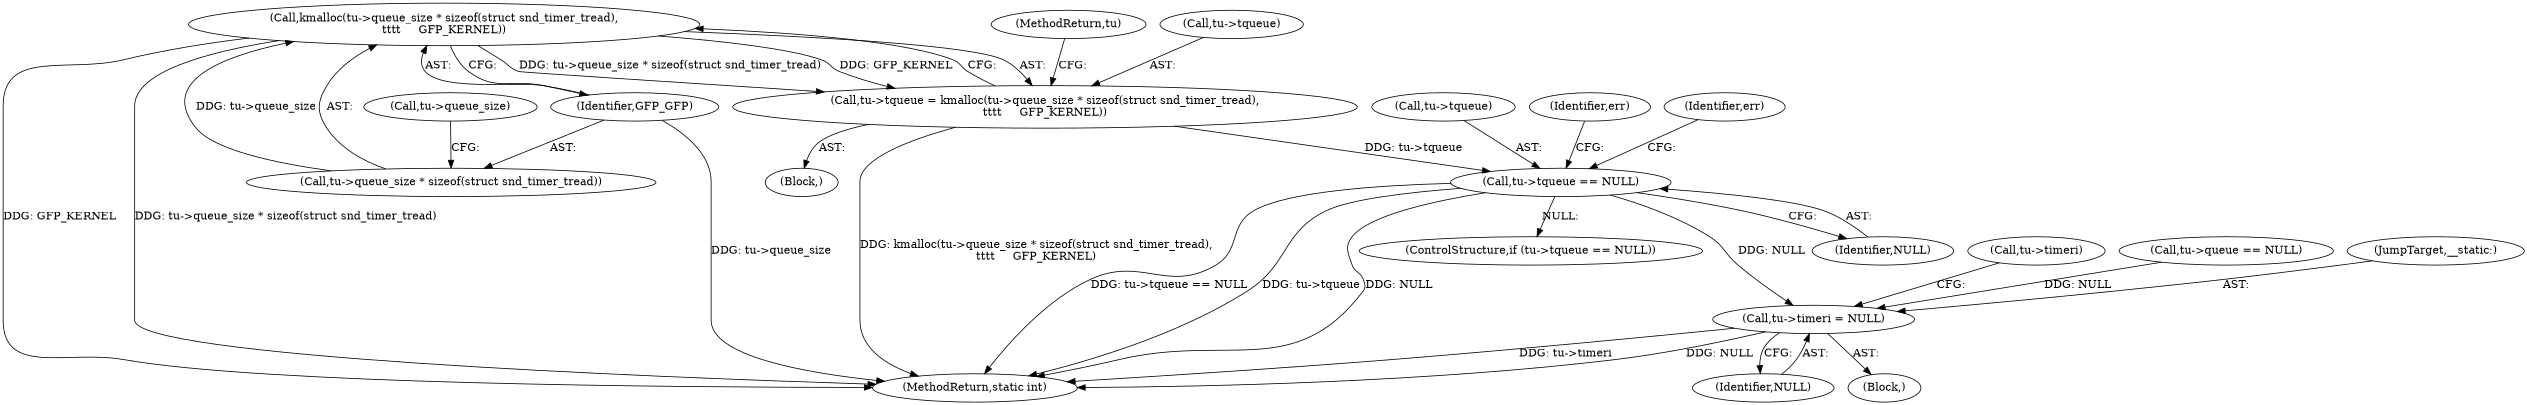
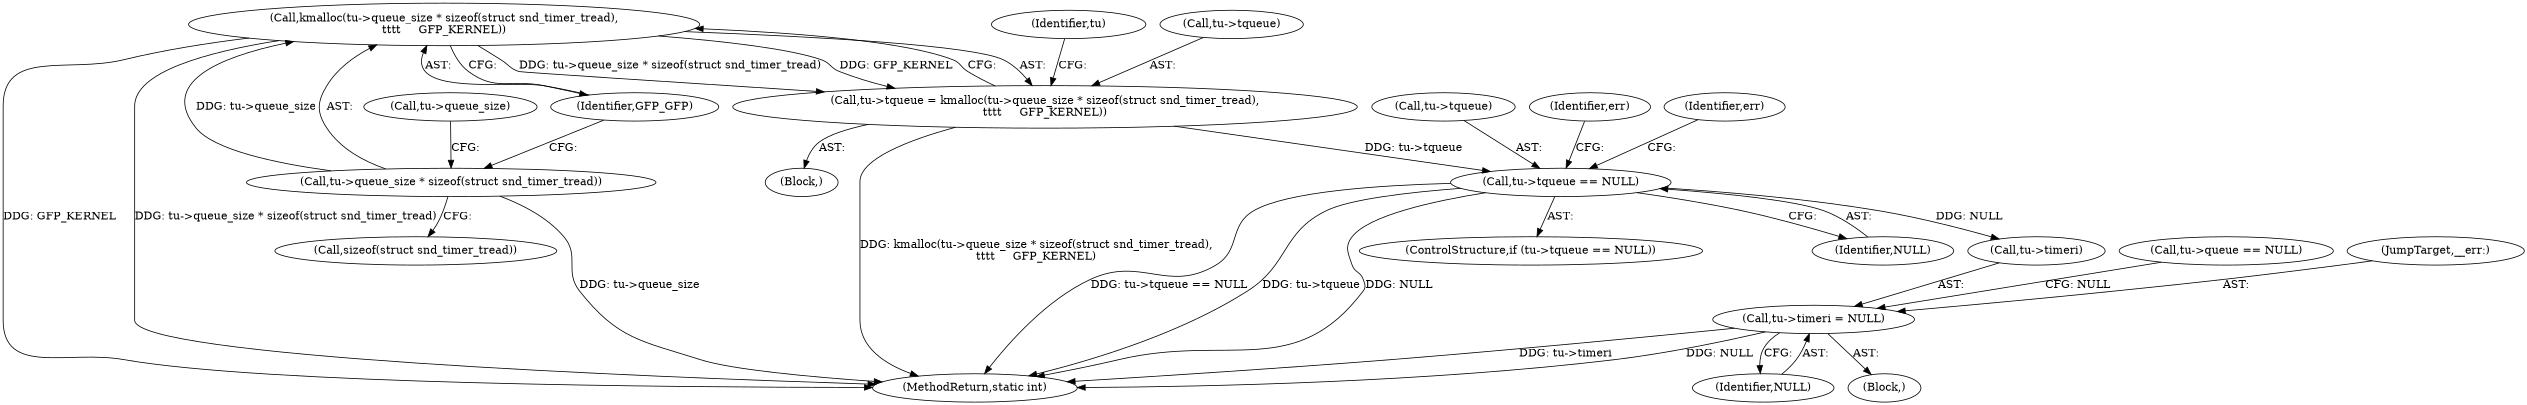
node "(MethodReturn,tu)": label "(MethodReturn,tu)" -> "(Identifier,tu)"
edge "(Identifier,GFP_GFP)" -> "(Call,tu->queue_size * sizeof(struct snd_timer_tread))": label "AST: " -> "CFG: "
edge "(Call,tu->tqueue == NULL)" -> "(ControlStructure,if (tu->tqueue == NULL))": label "NULL: " -> "AST: "
edge "(Call,tu->tqueue == NULL)" -> "(Call,tu->timeri = NULL)": now "(Call,tu->tqueue == NULL)" -> "(Call,tu->timeri)"
node "(Call,sizeof(struct snd_timer_tread))": added
node "(JumpTarget,__static:)": label "(JumpTarget,__static:)" -> "(JumpTarget,__err:)"
edge "(Call,tu->timeri)" -> "(Call,tu->timeri = NULL)": label "CFG: " -> "AST: "
edge "(Call,tu->queue == NULL)" -> "(Call,tu->timeri = NULL)": label "DDG: NULL" -> "CFG: NULL"
edge "(Identifier,GFP_GFP)" -> "(MethodReturn,static int)": now "(Call,tu->queue_size * sizeof(struct snd_timer_tread))" -> "(MethodReturn,static int)"
